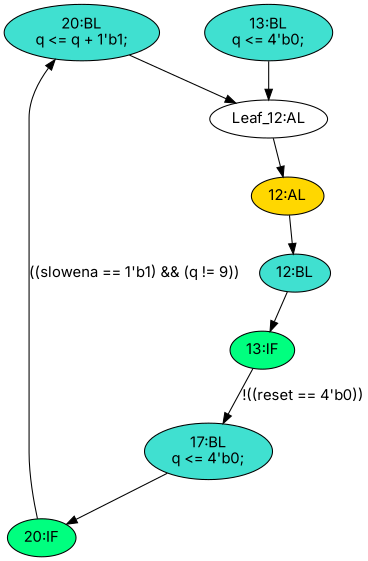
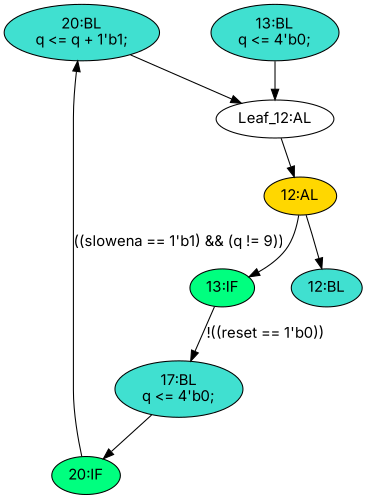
edge "12:BL" -> "13:IF": now "12:AL" -> "13:IF"
edge "13:IF" -> "17:BL q <= 4'b0;": label "!((reset == 4'b0))" -> "!((reset == 1'b0))"
